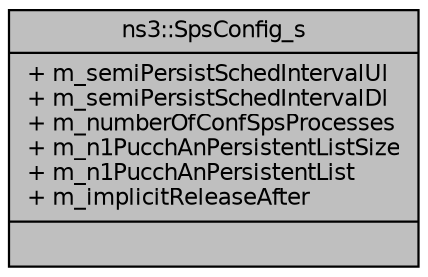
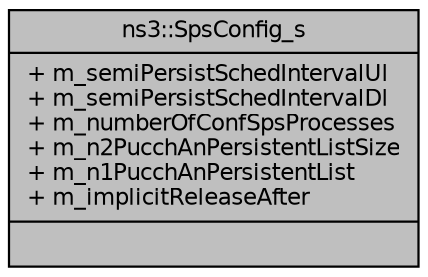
node "ns3::SpsConfig_s": text "+ m_n1PucchAnPersistentListSize" -> "+ m_n2PucchAnPersistentListSize"
